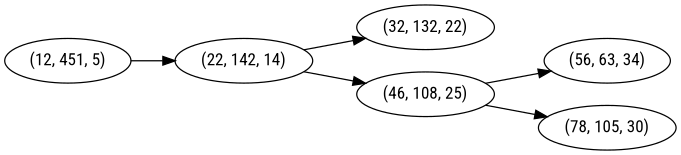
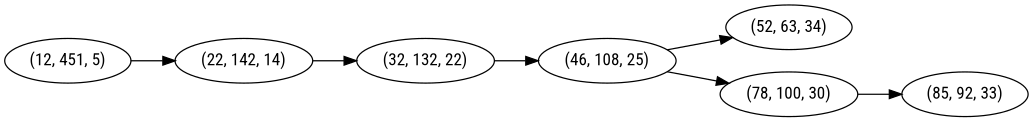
node "(56, 63, 34)": label "(56, 63, 34)" -> "(52, 63, 34)"
edge "(22, 142, 14)" -> "(46, 108, 25)": now "(32, 132, 22)" -> "(46, 108, 25)"
node "(85, 92, 33)": added
node "(78, 105, 30)": label "(78, 105, 30)" -> "(78, 100, 30)"
